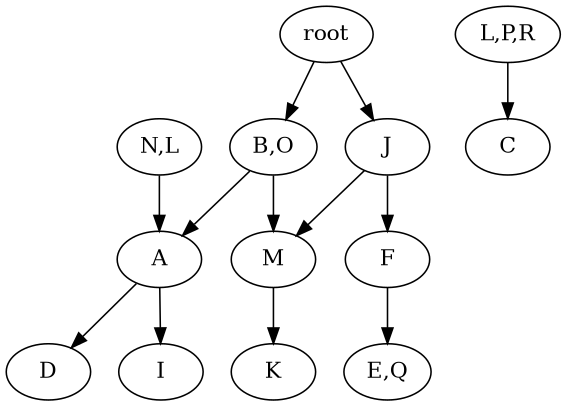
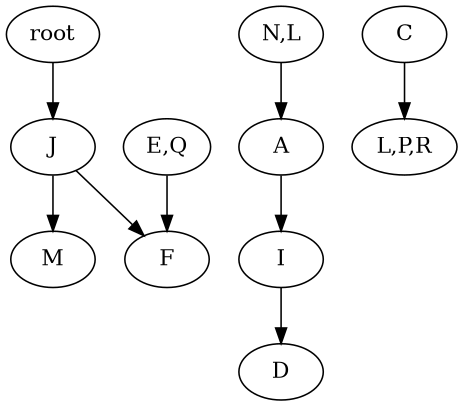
edge "L,P,R" -> "C": reversed
node "B,O": removed
edge "F" -> "E,Q": reversed
edge "A" -> "D": now "I" -> "D"
node "K": removed
